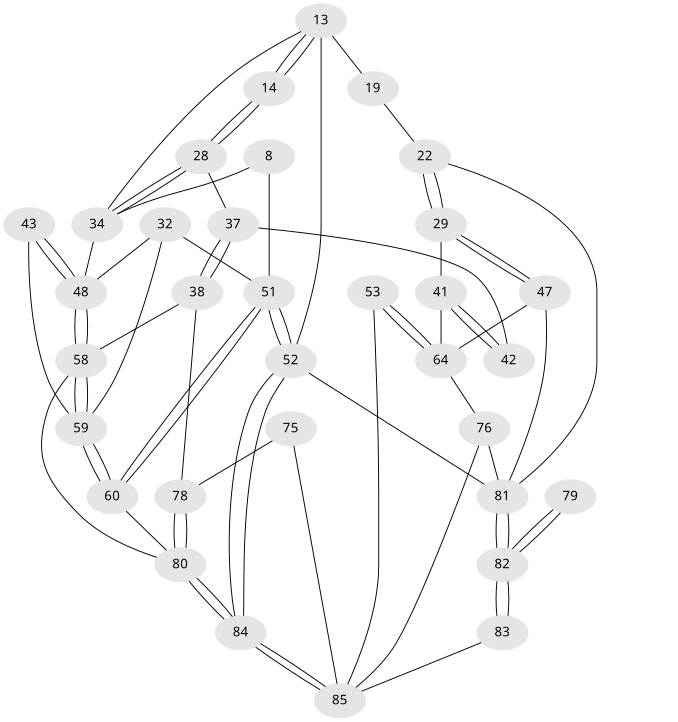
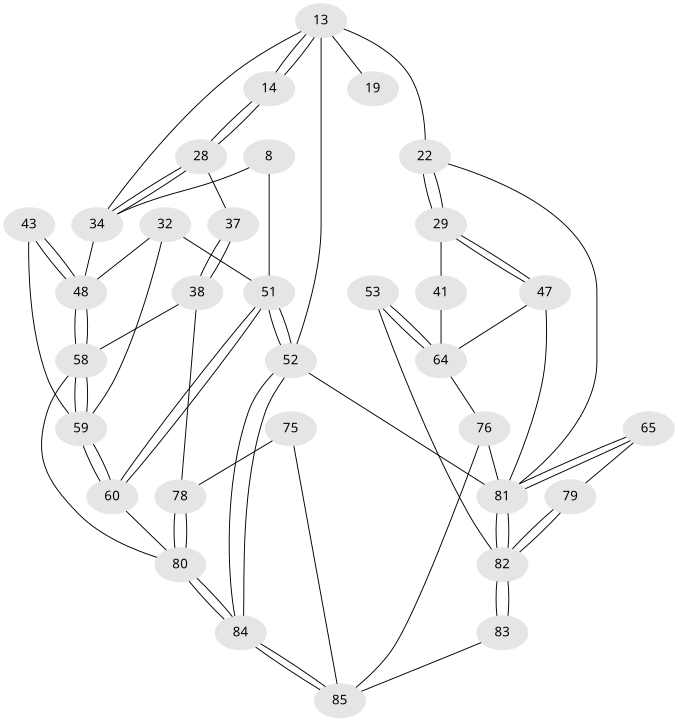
edge "19" -- "22": now "13" -- "22"
node "42": removed
node "65": added
edge "53" -- "85": now "53" -- "82"
